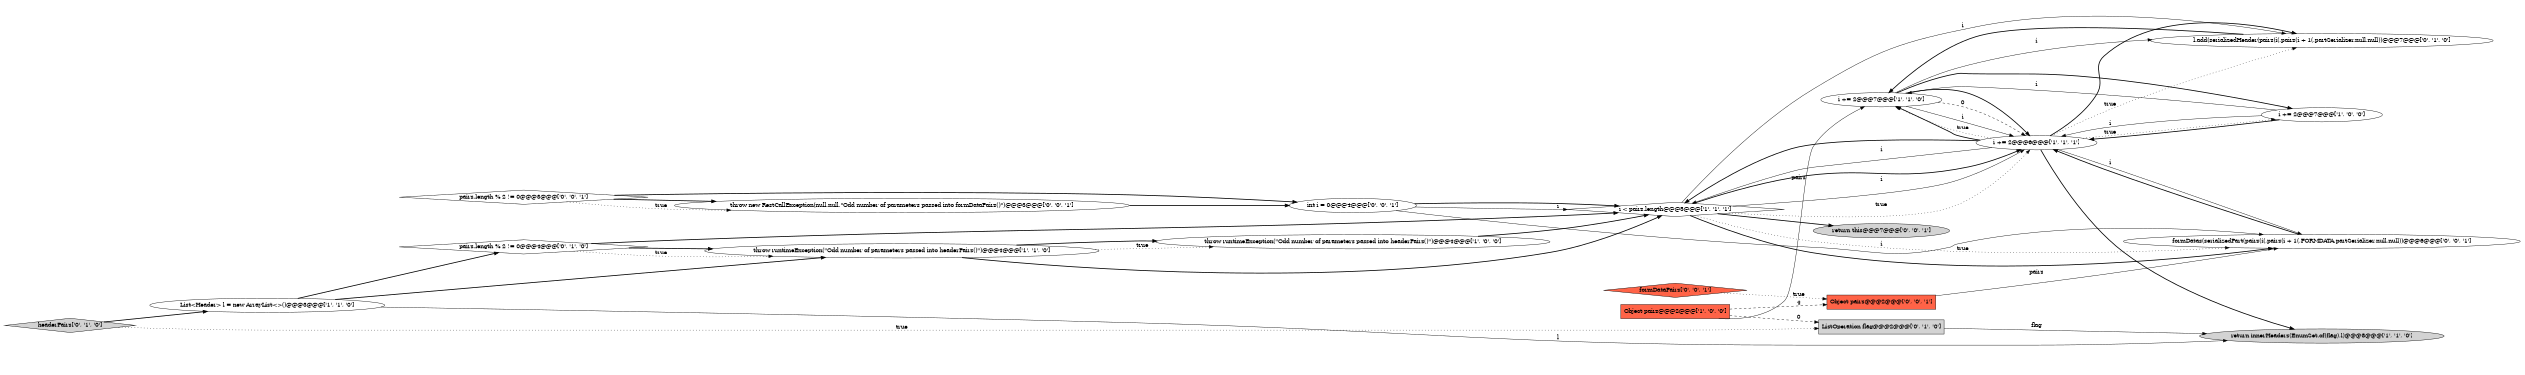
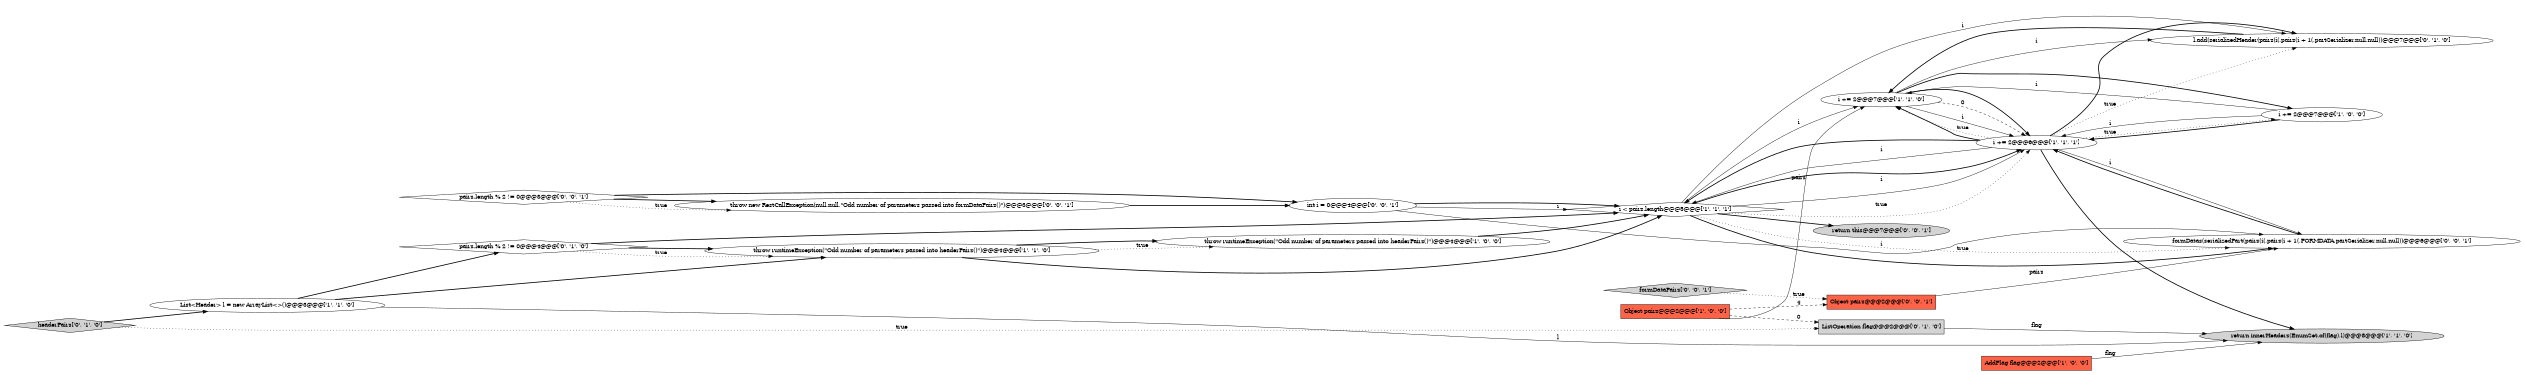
edge "i < pairs.length@@@5@@@['1', '1', '1']" -> "i += 2@@@7@@@['1', '1', '0']": added, label "i"
node "formDataPairs['0', '0', '1']": fillcolor tomato -> lightgray
node "AddFlag flag@@@2@@@['1', '0', '0']": added
